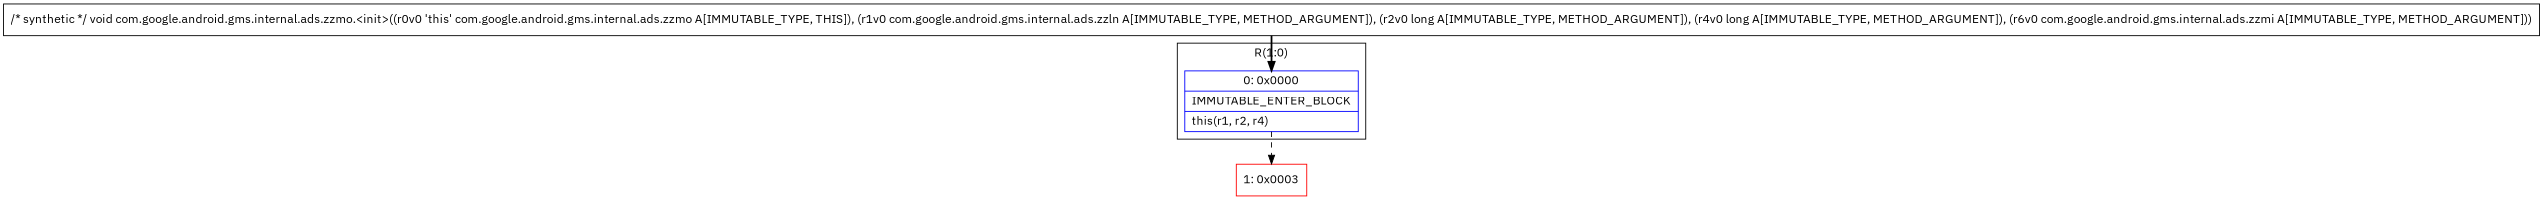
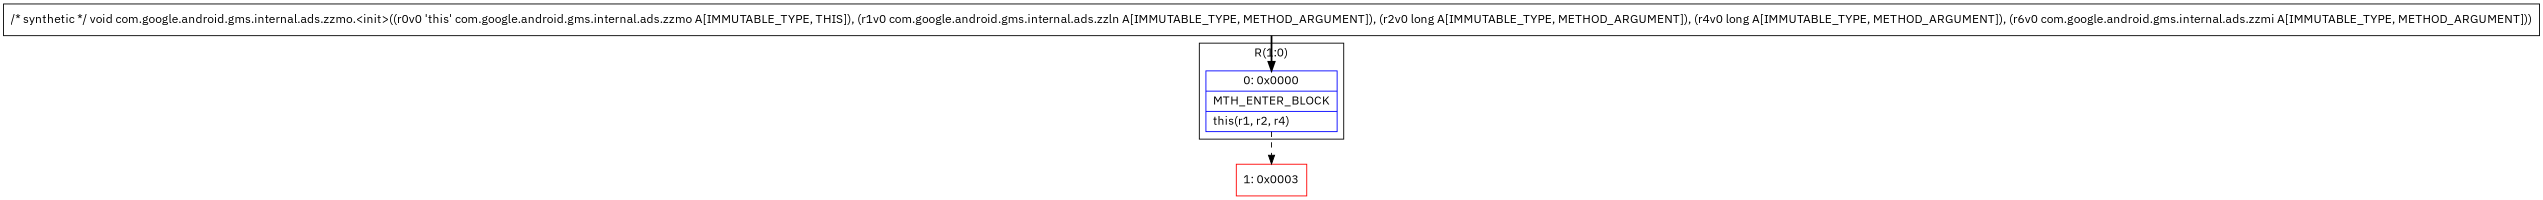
node "0: 0x0000": text "IMMUTABLE_ENTER_BLOCK" -> "MTH_ENTER_BLOCK"
